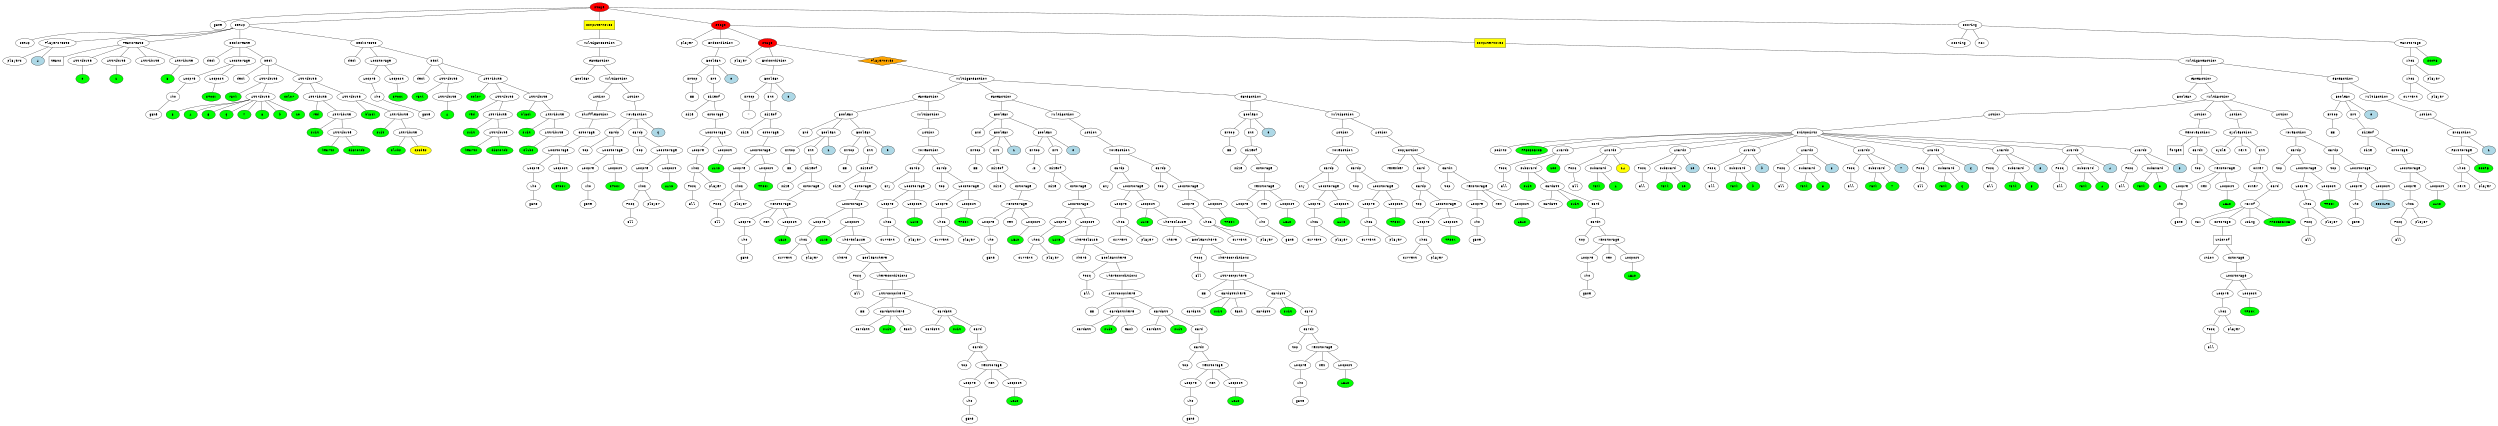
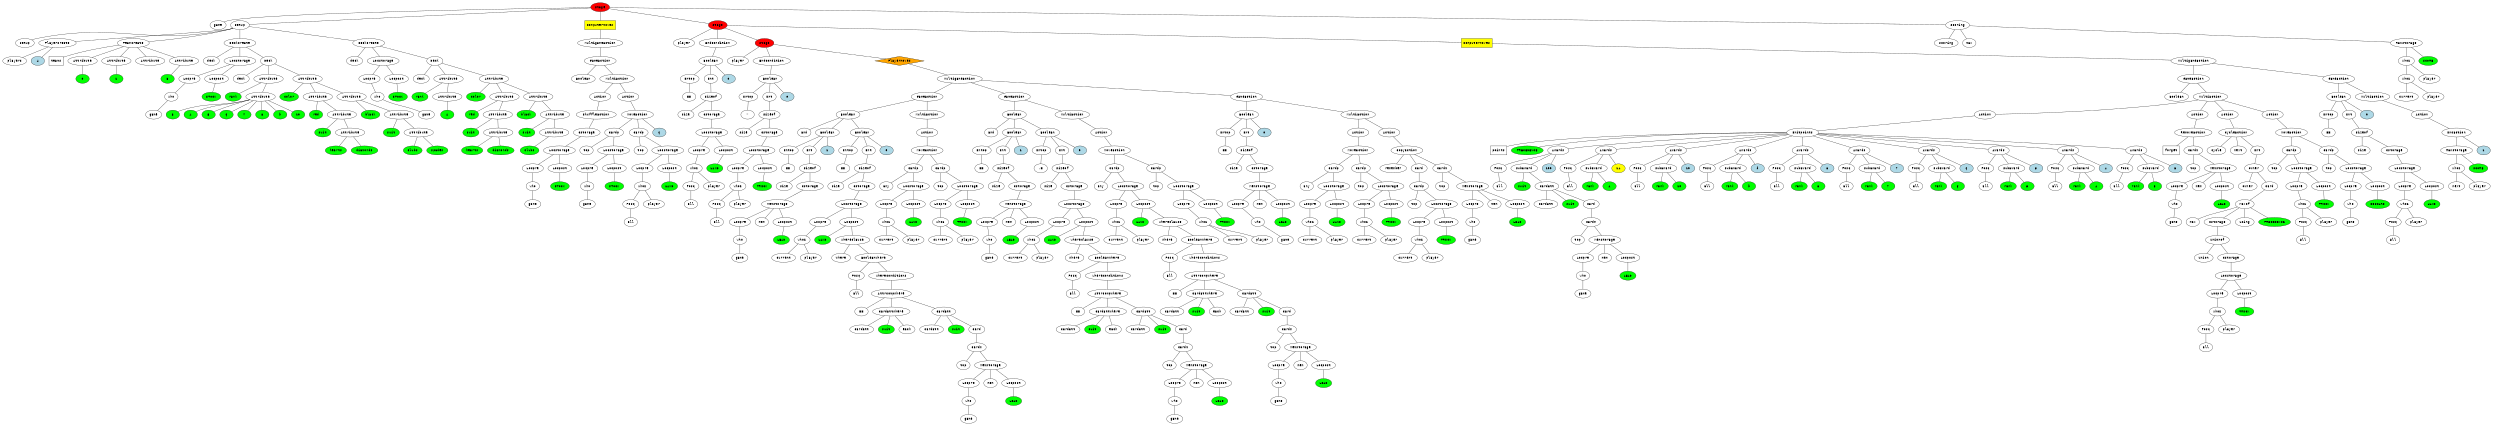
node "spades": fillcolor yellow -> green
node "points": shape ellipse -> box
node "100": fillcolor green -> lightblue
node "DISCARD": fillcolor lightblue -> green
node "Unionof": shape box -> ellipse
